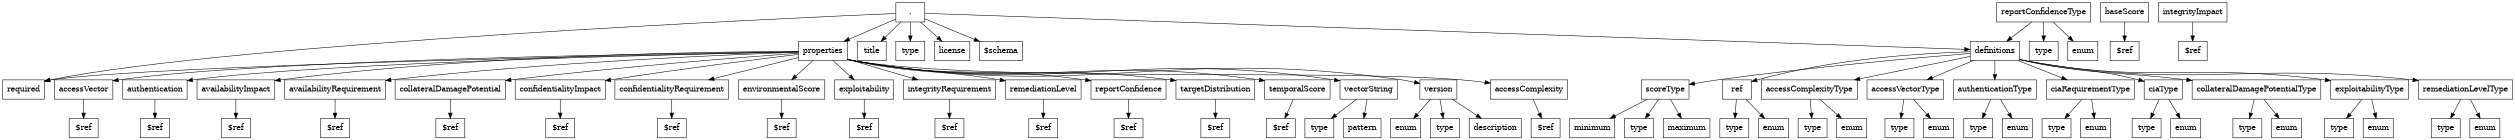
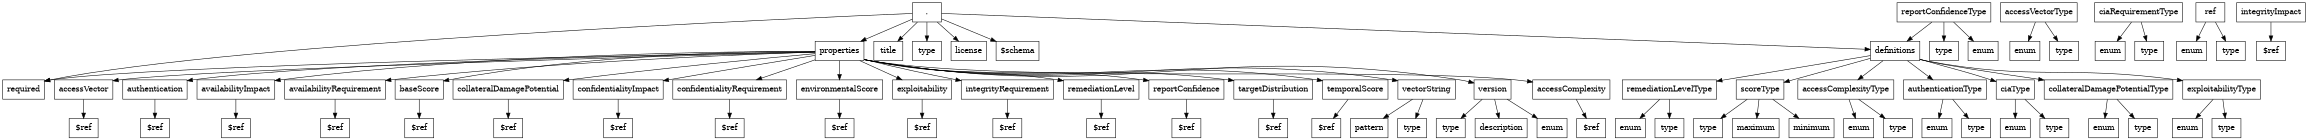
edge "properties" -> "baseScore": added
edge "definitions" -> "ref": removed
edge "definitions" -> "accessVectorType": removed
edge "definitions" -> "ciaRequirementType": removed
